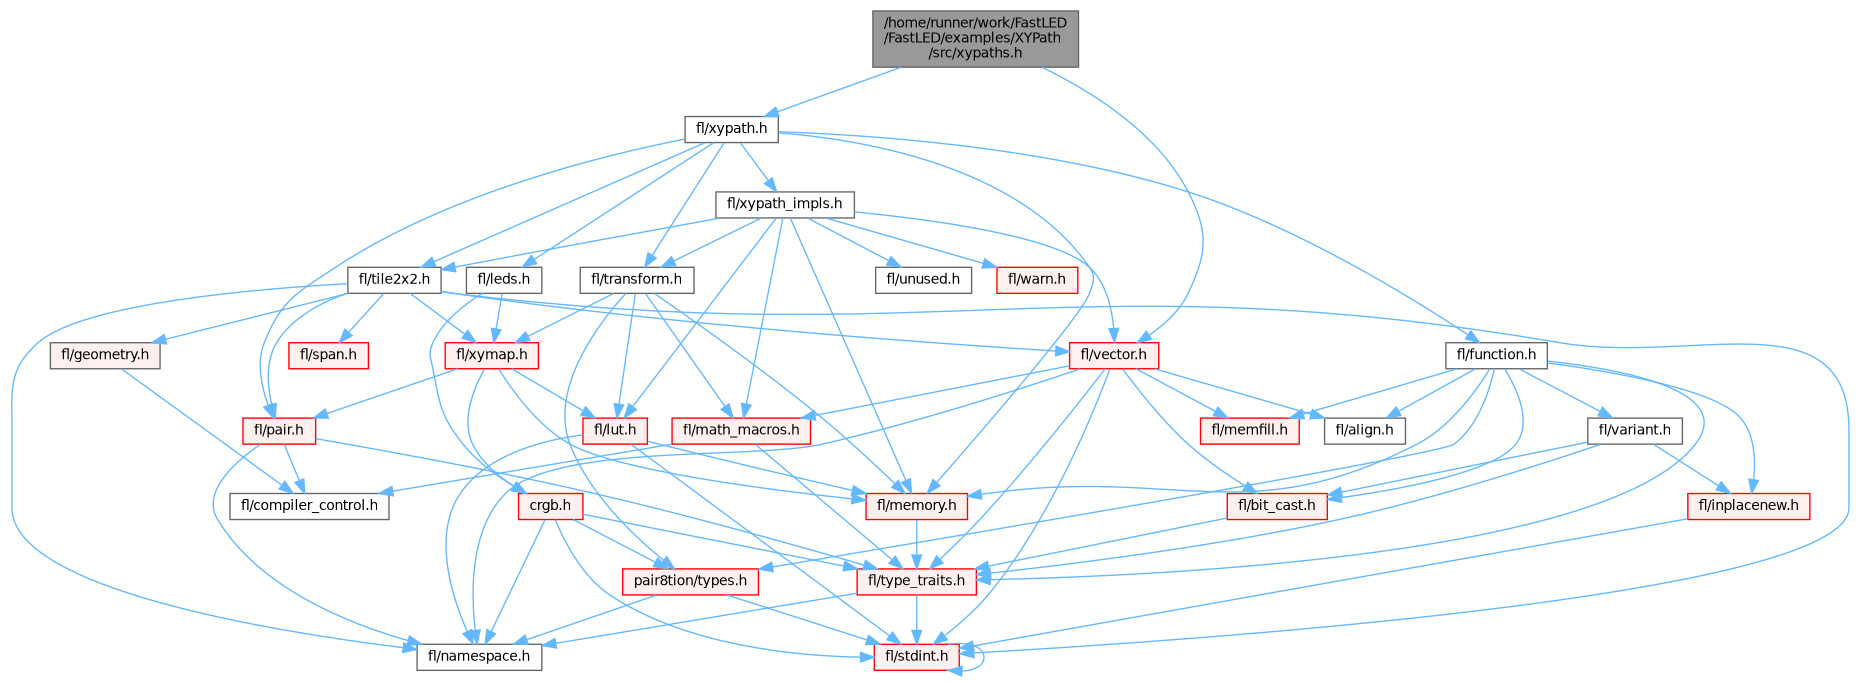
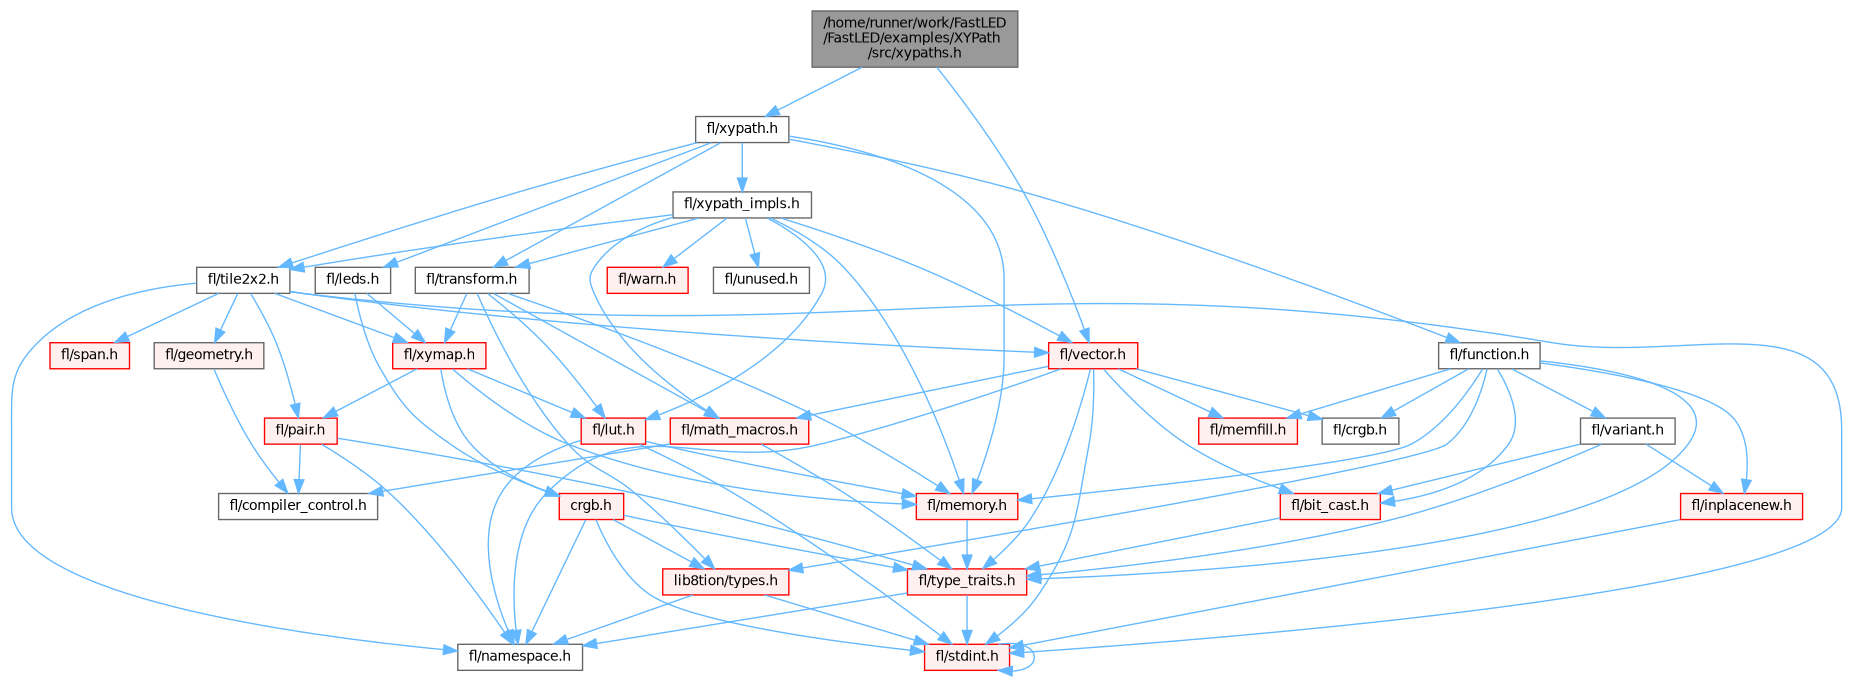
edge "fl/xypath.h" -> "fl/pair.h": removed
node "fl/align.h": label "fl/align.h" -> "fl/crgb.h"
node "pair8tion/types.h": label "pair8tion/types.h" -> "lib8tion/types.h"
